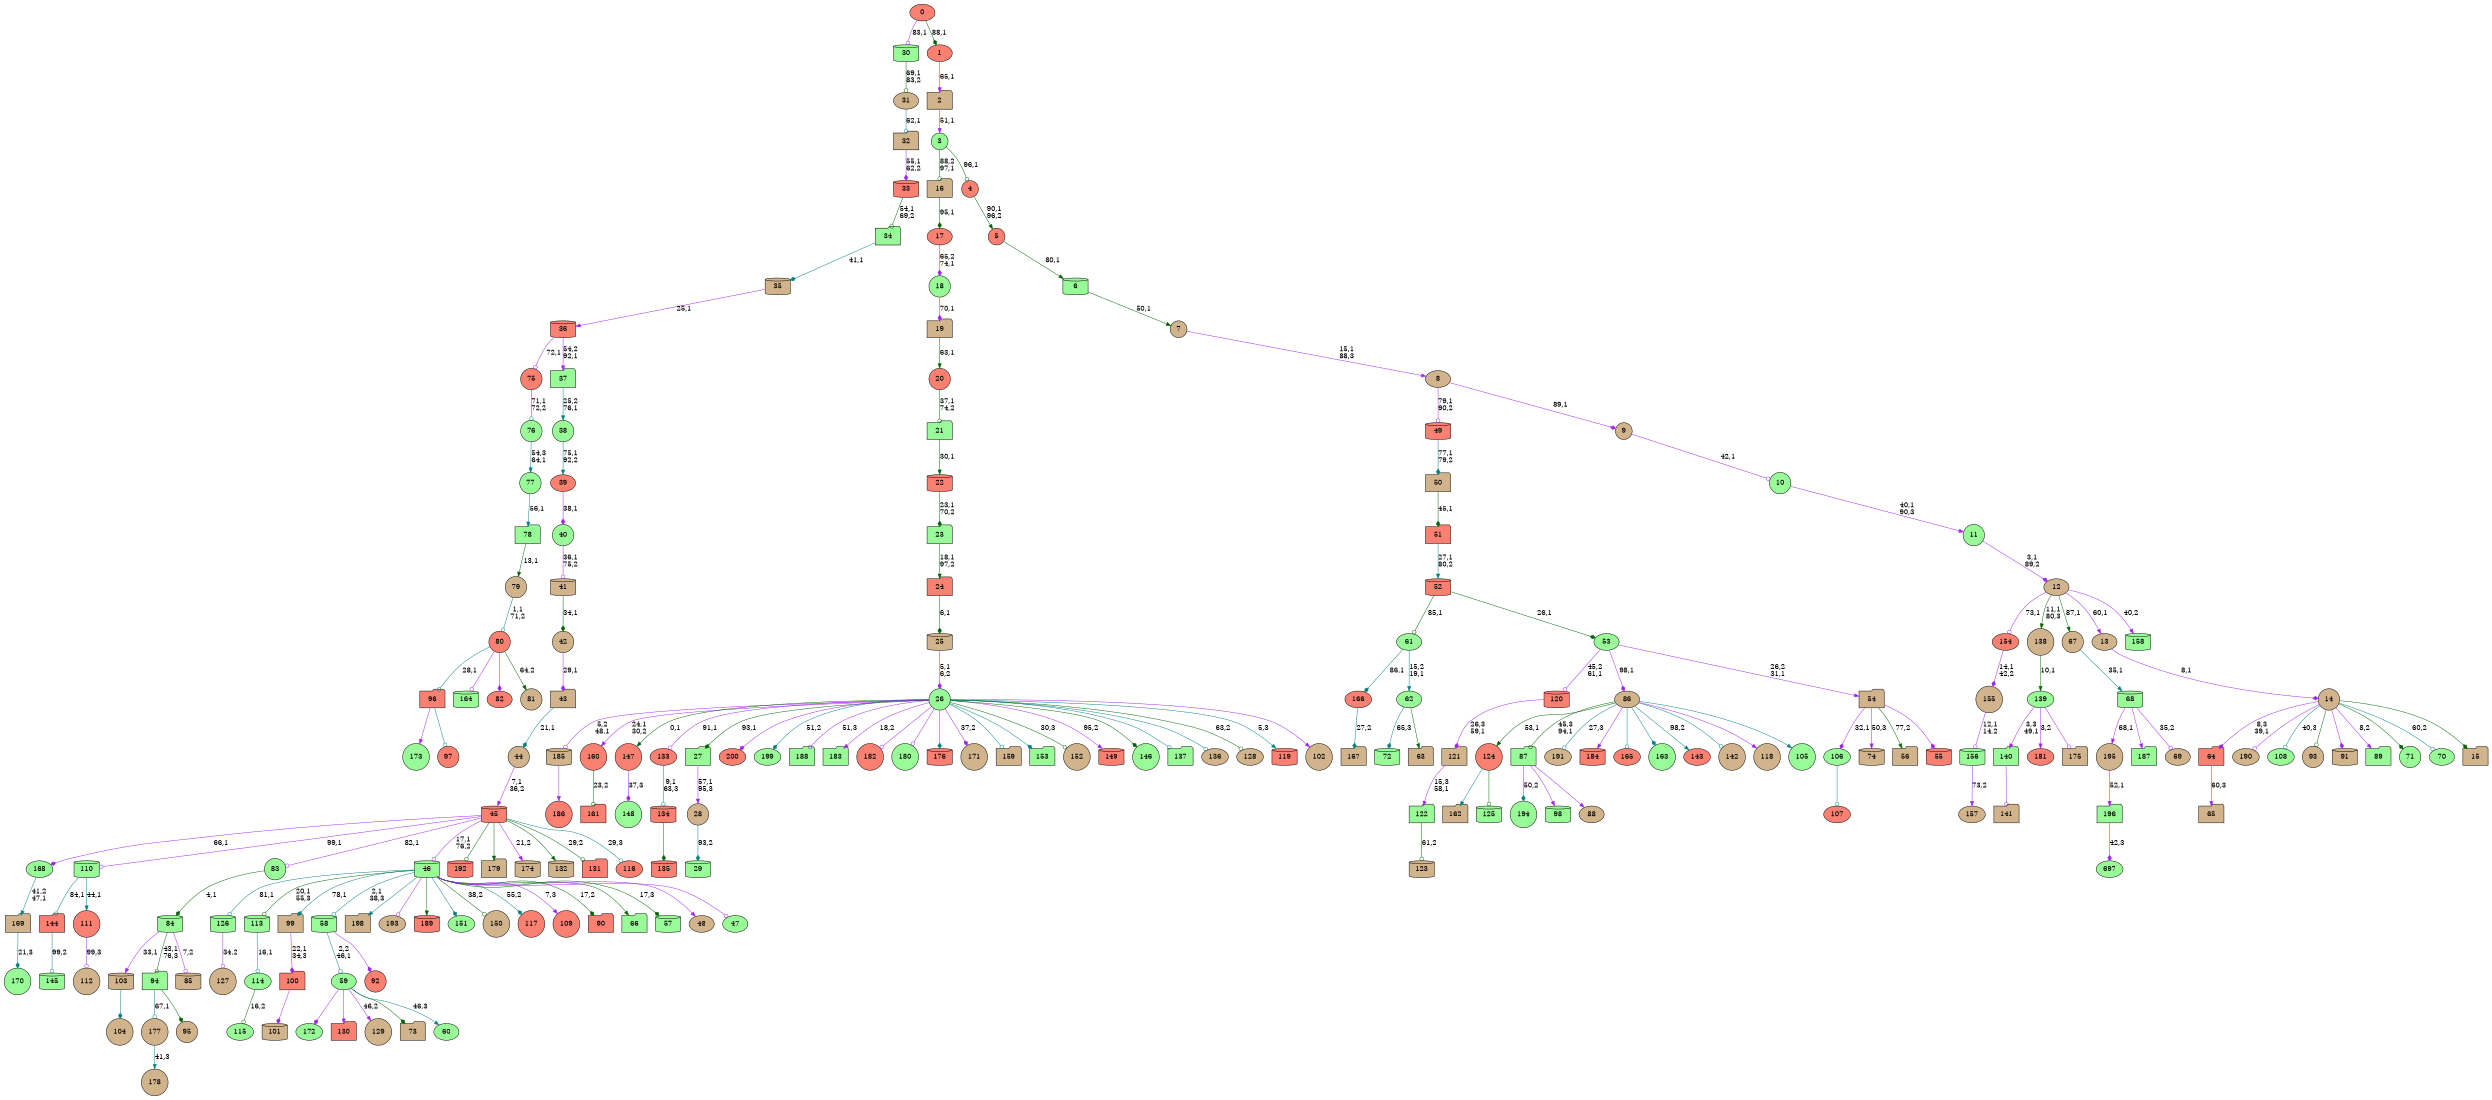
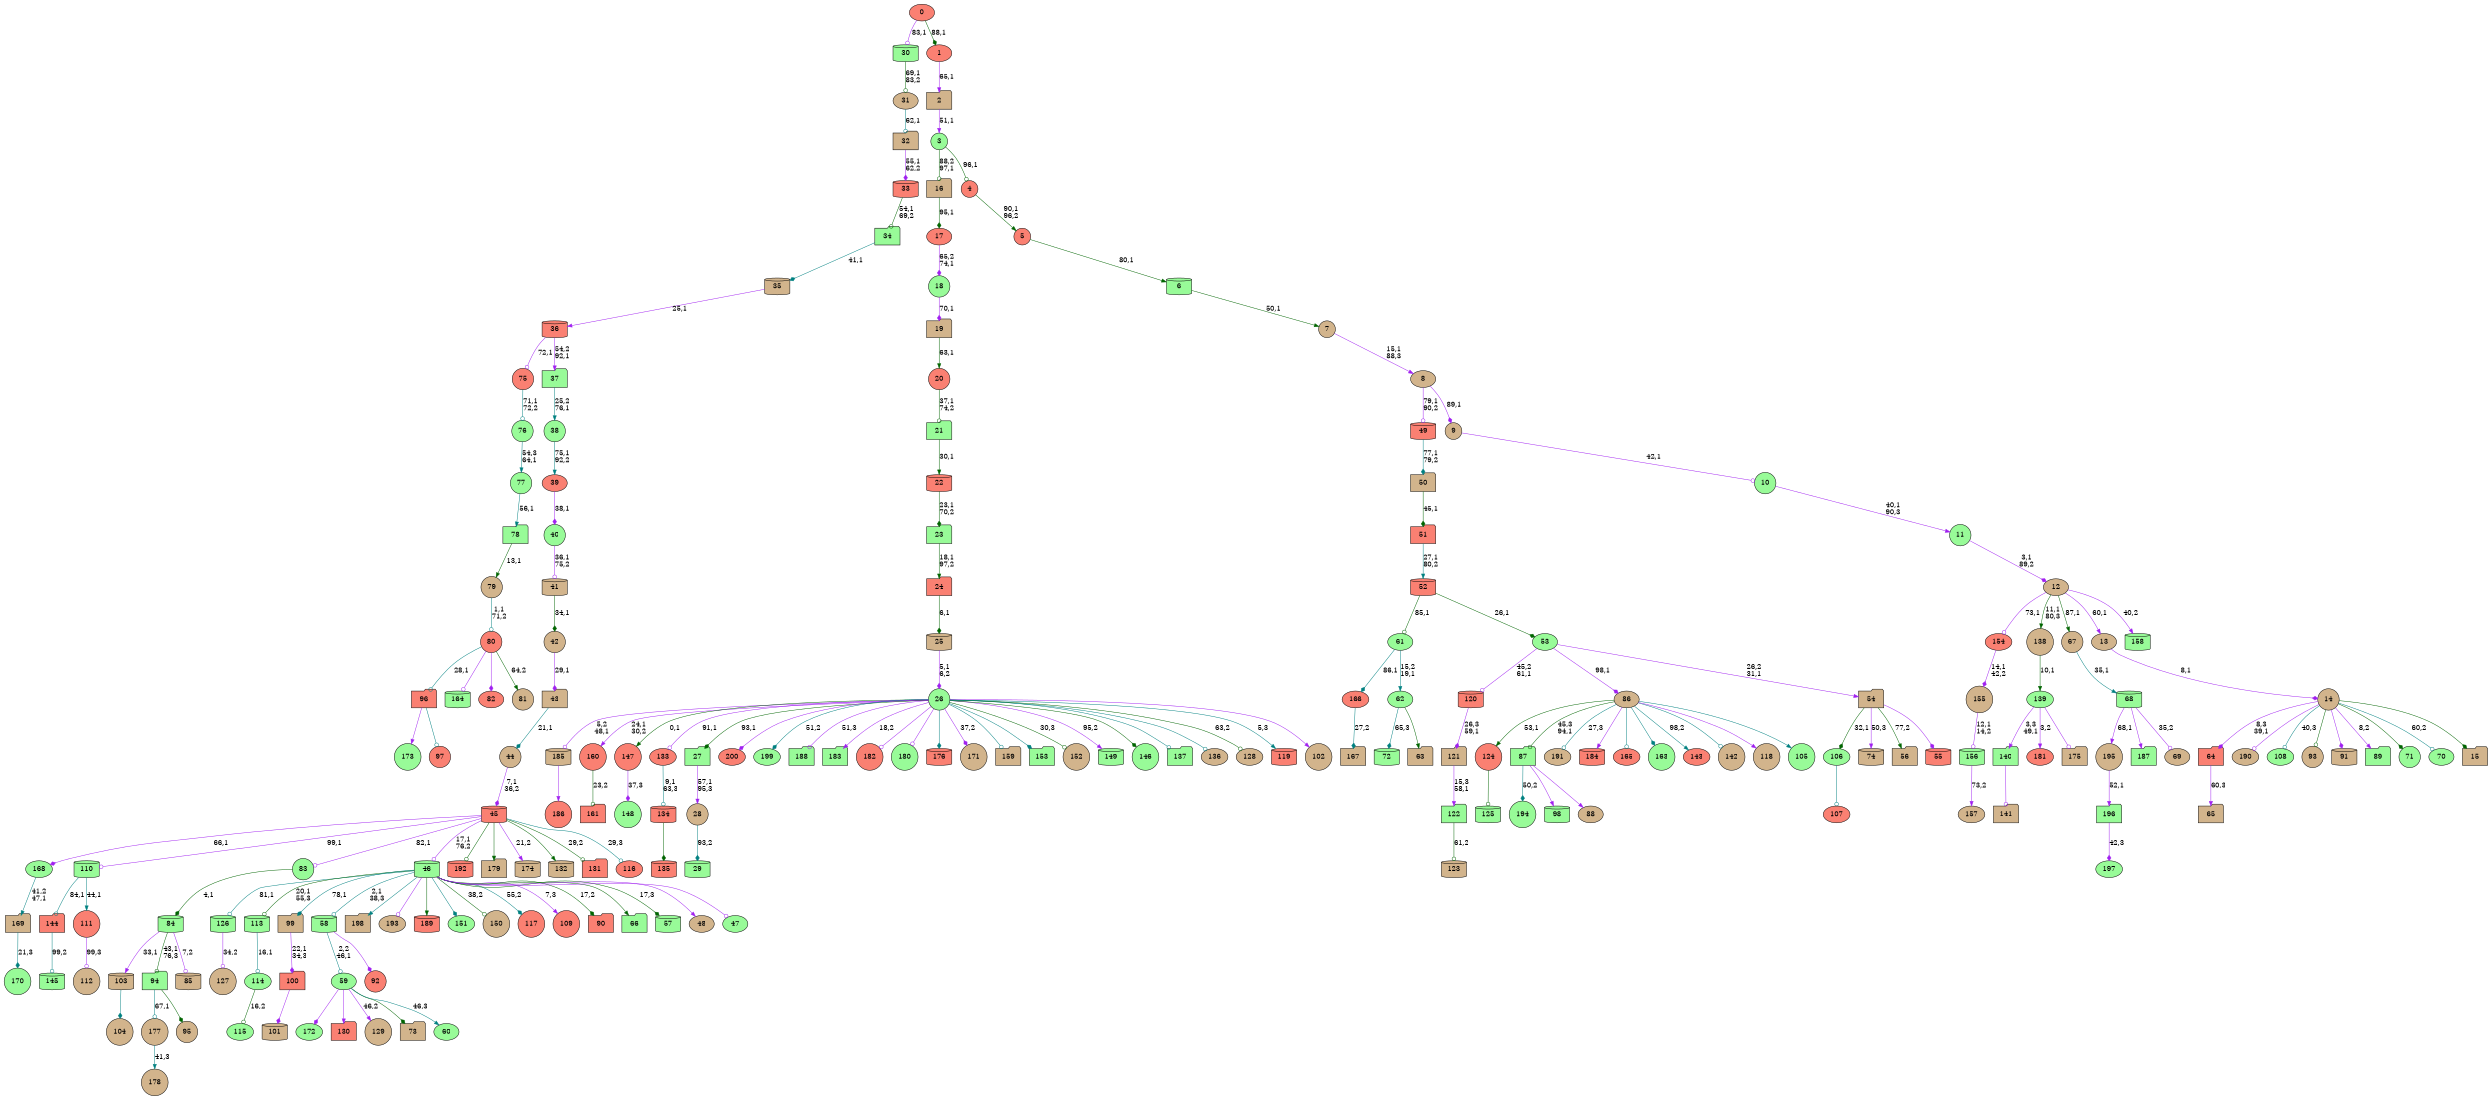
edge "54" -> "106": color purple -> darkgreen
node "149": fillcolor salmon -> palegreen
edge "44" -> "45": arrowhead normal -> diamond
node "162": removed
node "697": label "697" -> "197"
